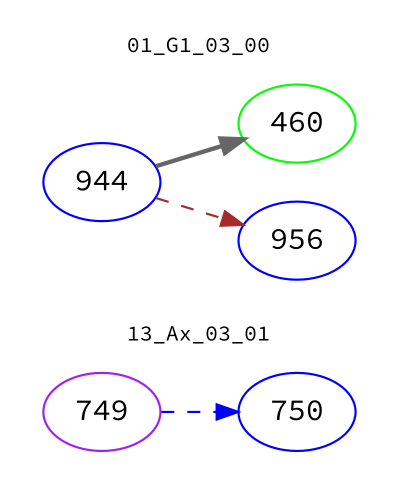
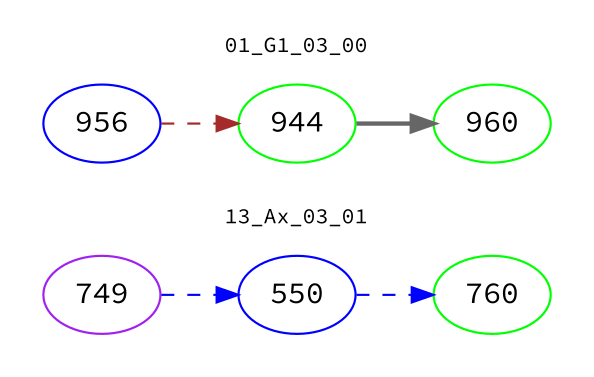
node "460": label "460" -> "960"
node "944": color blue -> green
edge "944" -> "956": reversed
node "760": added
node "750": label "750" -> "550"
